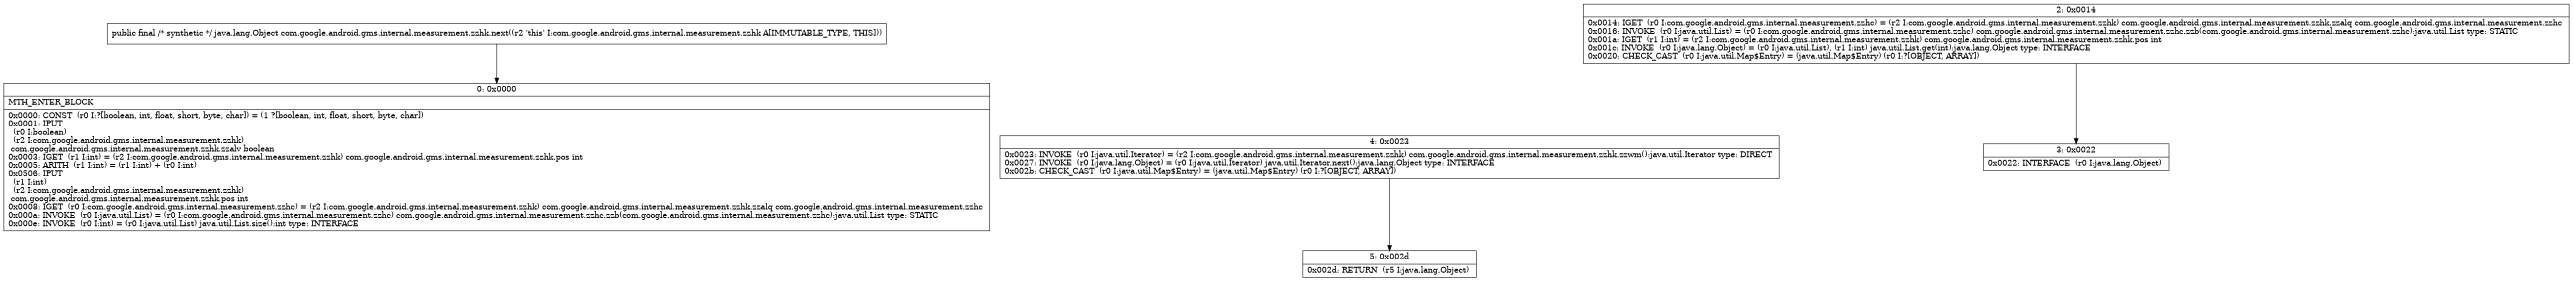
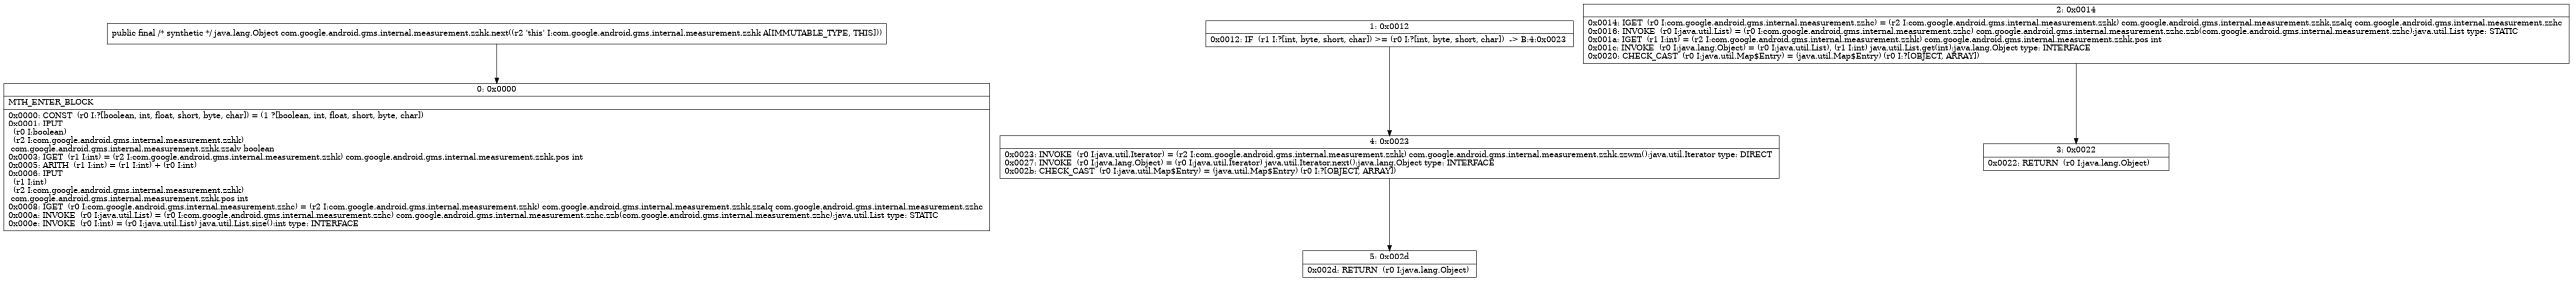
node "1: 0x0012": added
node "3: 0x0022": text "0x0022: INTERFACE  (r0 I:java.lang.Object)" -> "0x0022: RETURN  (r0 I:java.lang.Object)"
node "0: 0x0000": text "0x0506: IPUT" -> "0x0006: IPUT"
node "5: 0x002d": text "0x002d: RETURN  (r5 I:java.lang.Object)" -> "0x002d: RETURN  (r0 I:java.lang.Object)"
